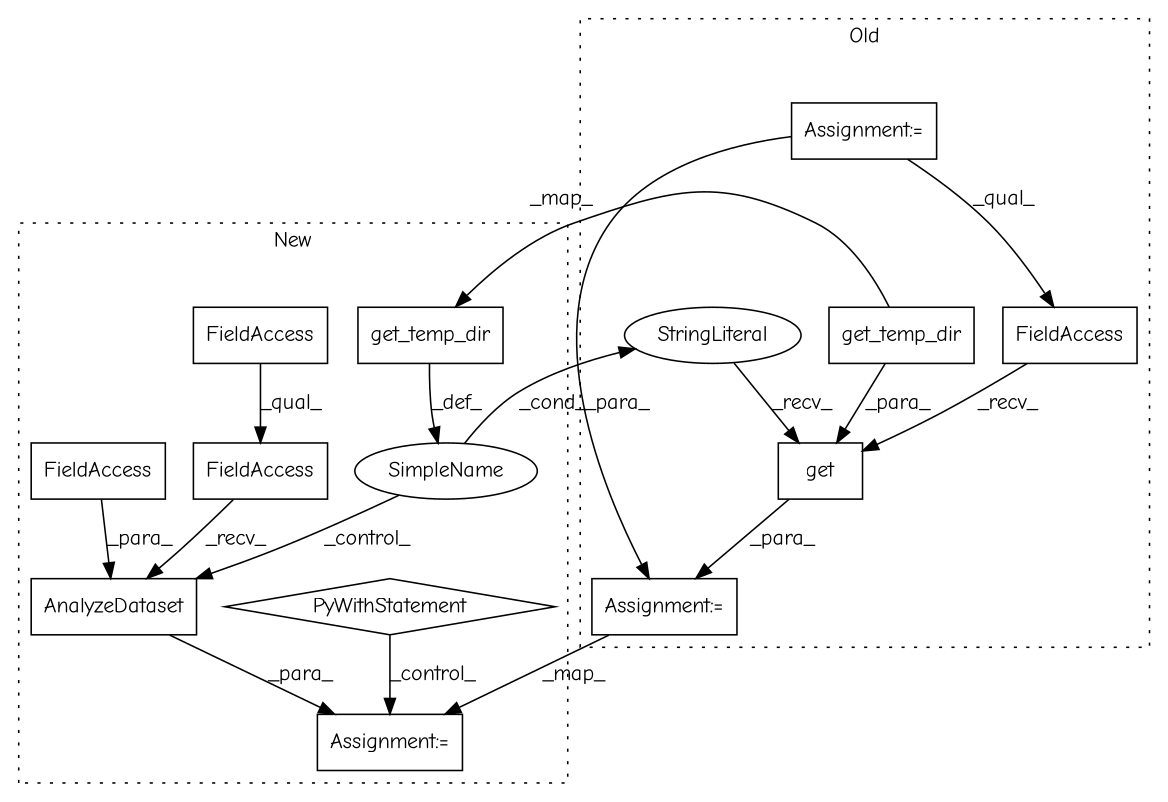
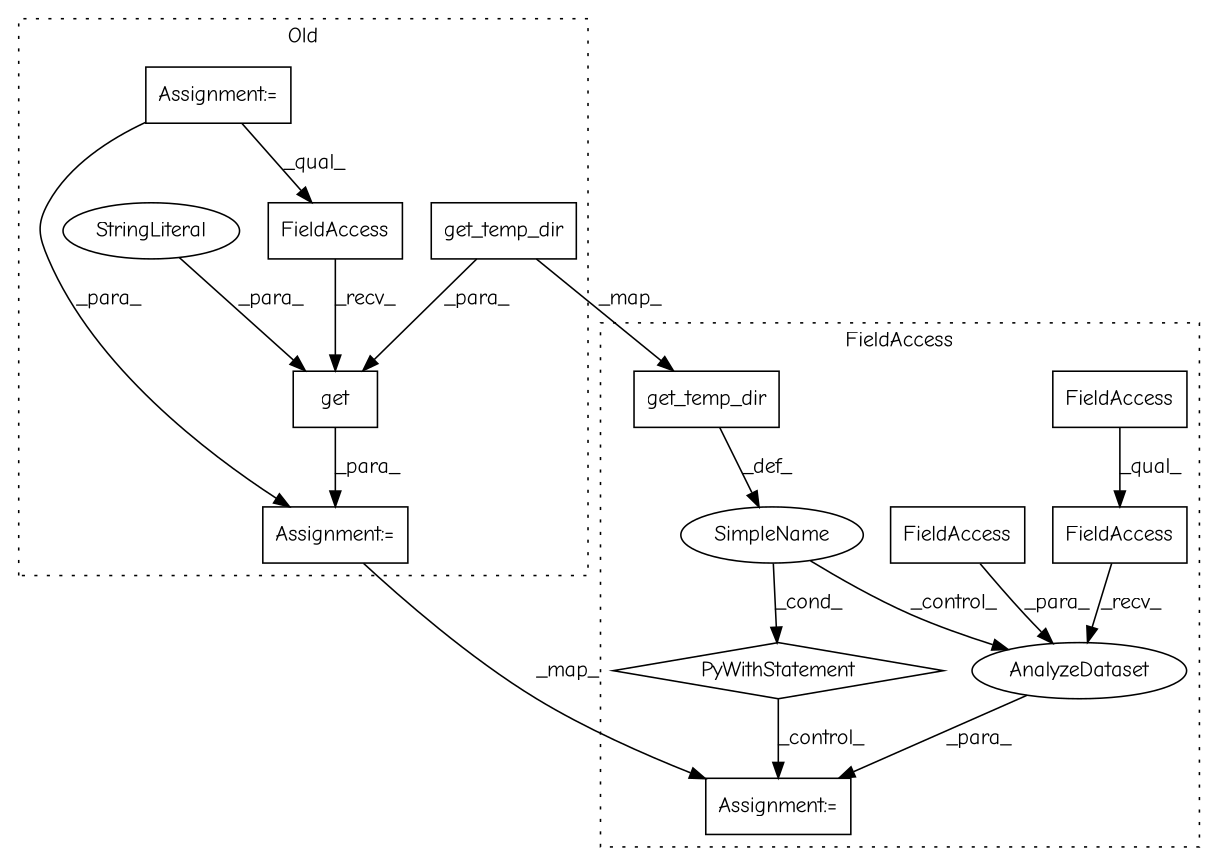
cluster "New": label "New" -> "FieldAccess"
edge "SimpleName" -> "StringLiteral": now "SimpleName" -> "PyWithStatement"
edge "StringLiteral" -> "get": label "_recv_" -> "_para_"
node "AnalyzeDataset": shape box -> ellipse
